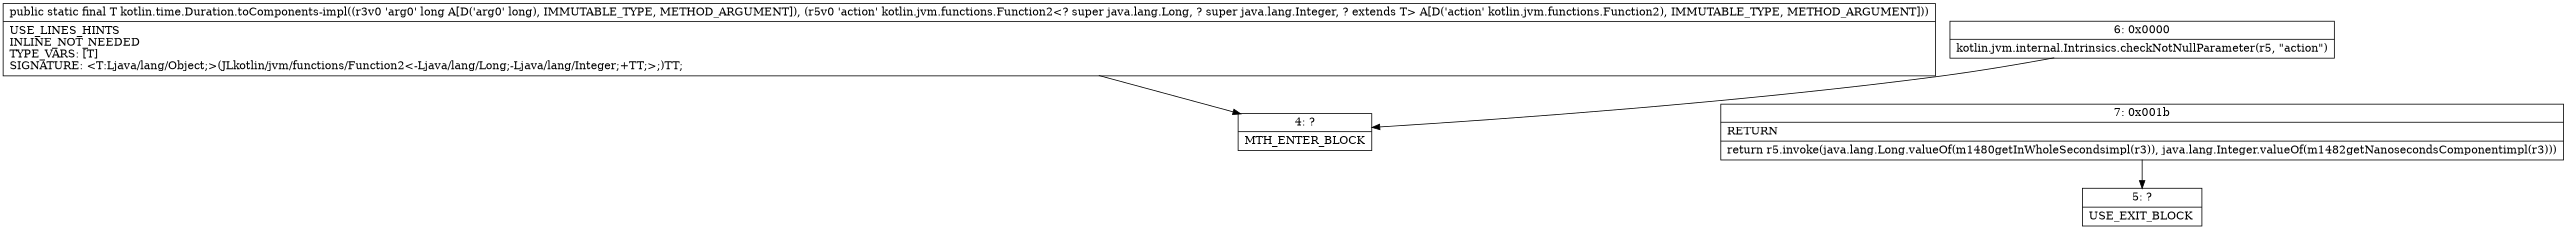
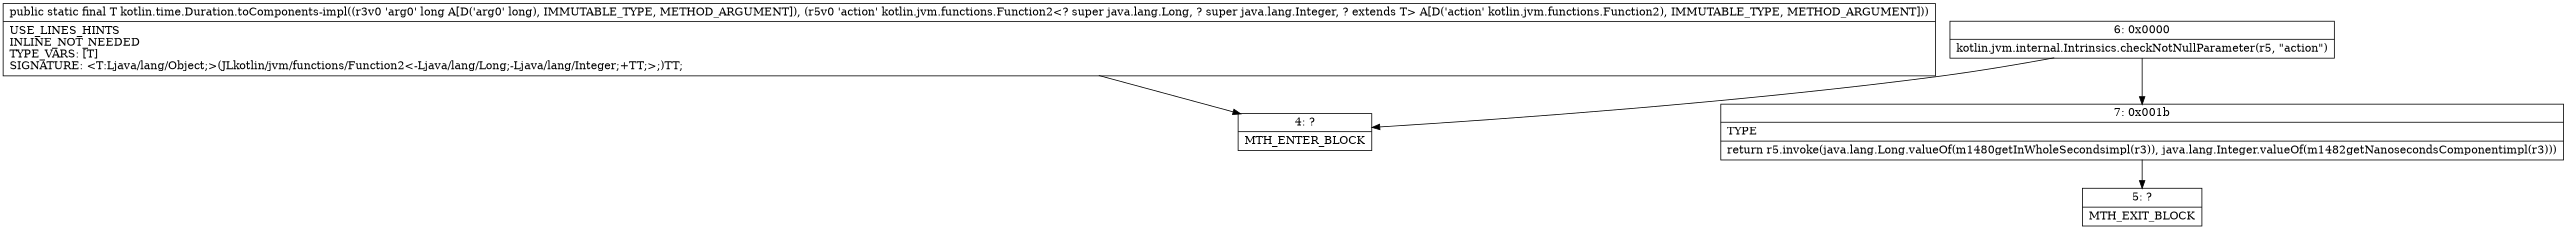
edge "6: 0x0000" -> "7: 0x001b": added
node "7: 0x001b": text "RETURN" -> "TYPE"
node "5: ?": text "USE_EXIT_BLOCK" -> "MTH_EXIT_BLOCK"
